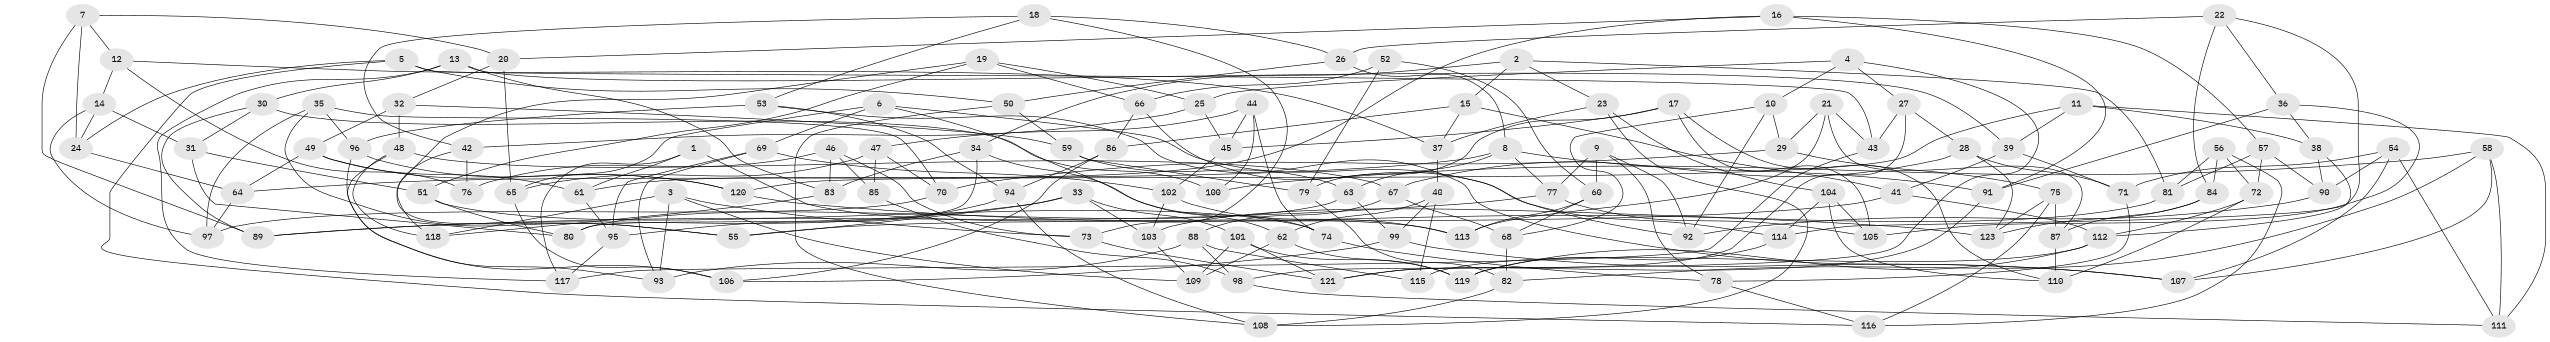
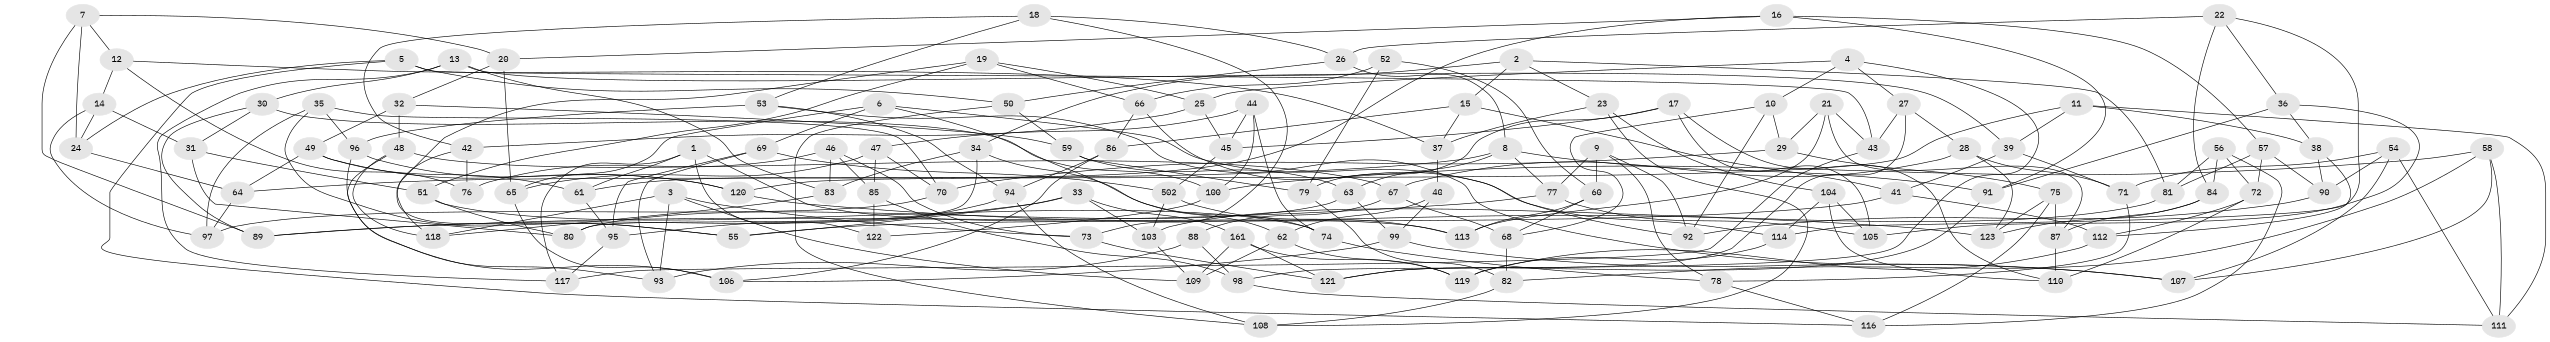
node "102": label "102" -> "502"
node "122": added
node "101": label "101" -> "161"
node "115": removed
